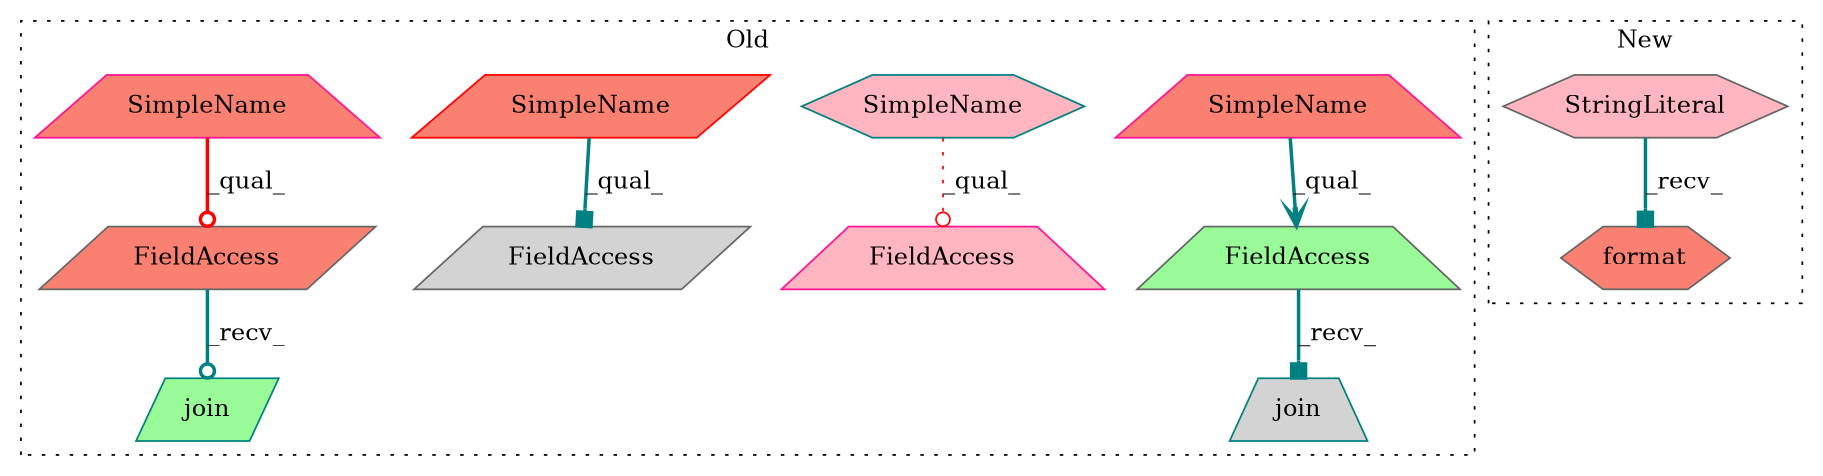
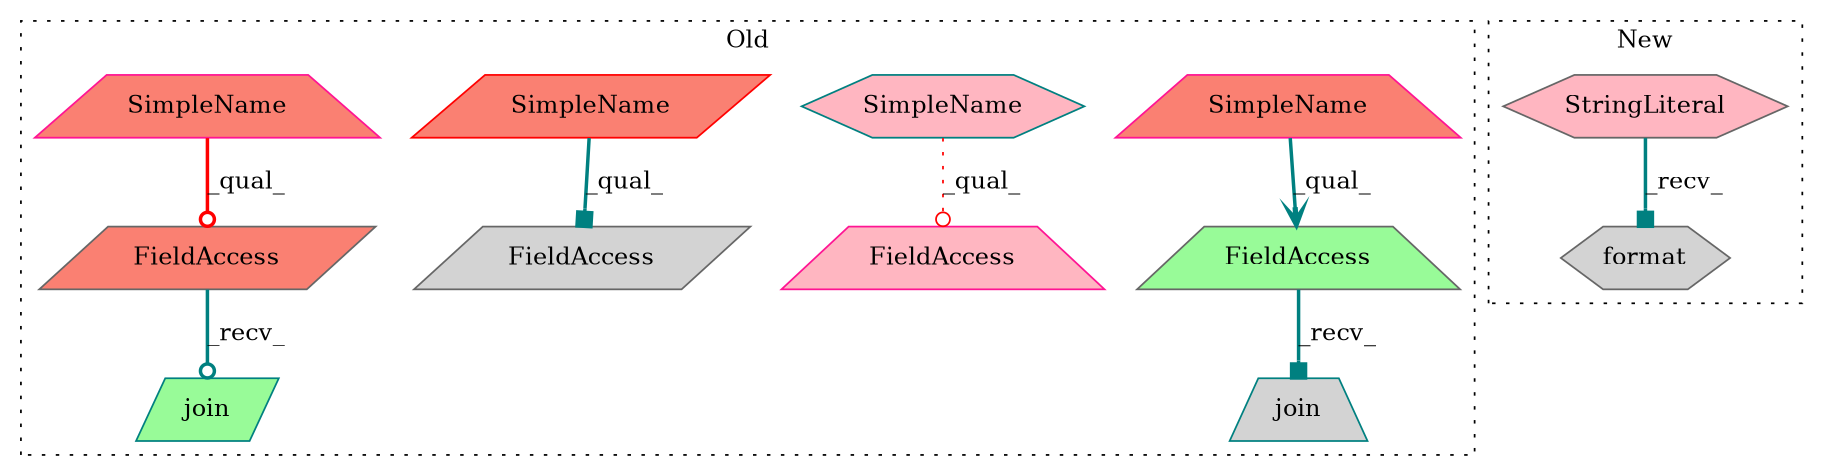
node "format": fillcolor salmon -> lightgrey
